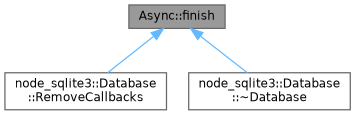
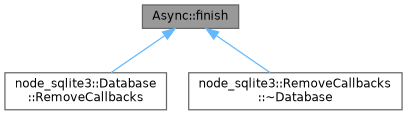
node "node_sqlite3::Database ::~Database": label "node_sqlite3::Database ::~Database" -> "node_sqlite3::RemoveCallbacks ::~Database"
